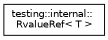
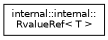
node "testing::internal:: RvalueRef< T >": label "testing::internal:: RvalueRef< T >" -> "internal::internal:: RvalueRef< T >"
